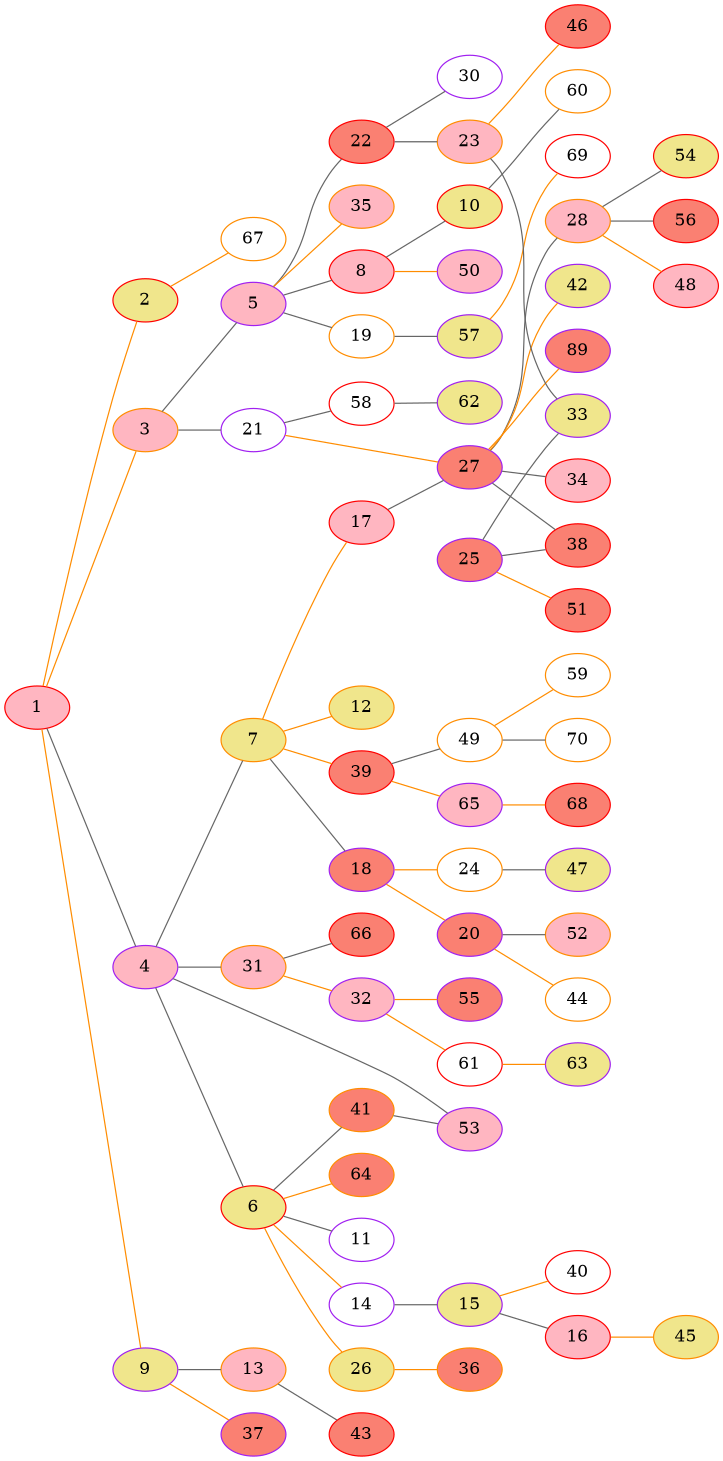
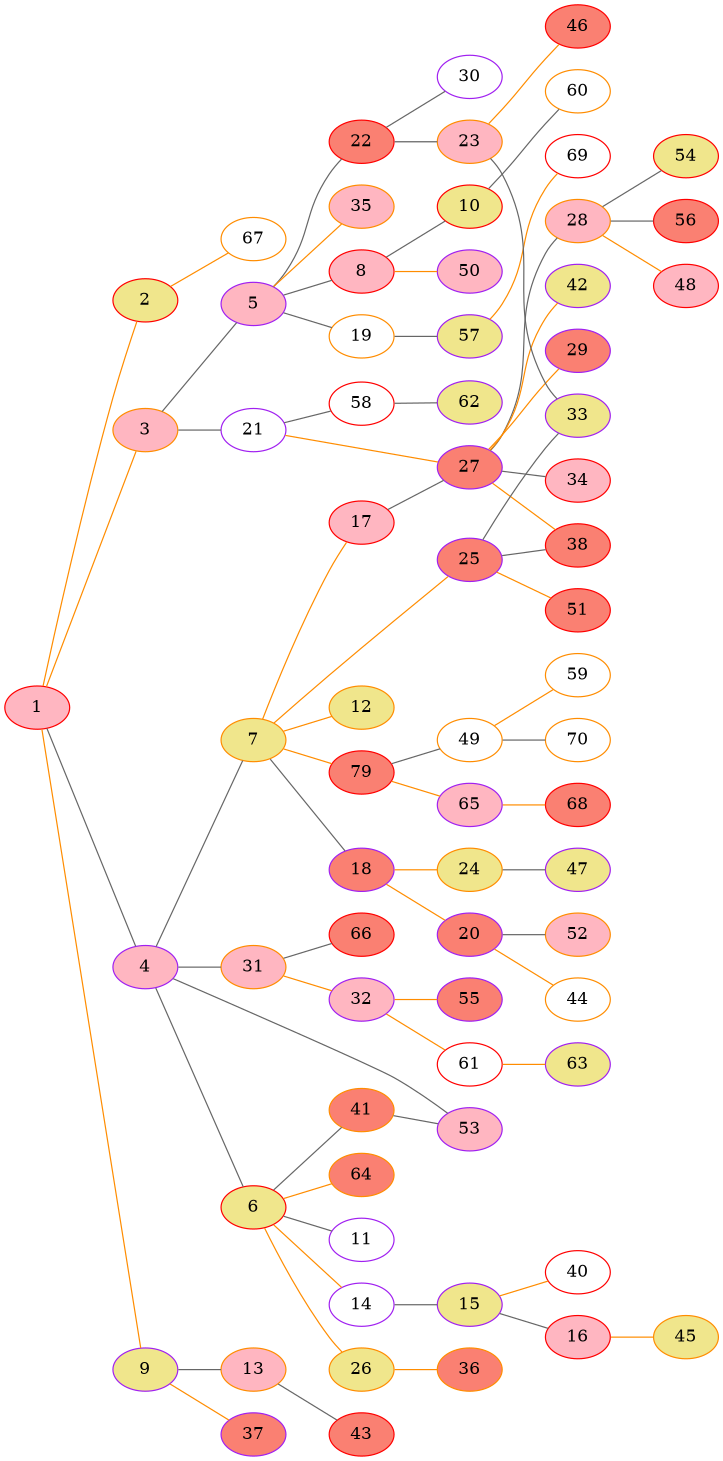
node "89": label "89" -> "29"
edge "27" -- "38": color gray40 -> darkorange
edge "25" -- "7": added
node "39": label "39" -> "79"
node "24": fillcolor white -> khaki
